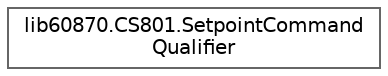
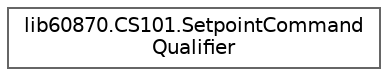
node "lib60870.CS801.SetpointCommand Qualifier": label "lib60870.CS801.SetpointCommand Qualifier" -> "lib60870.CS101.SetpointCommand Qualifier"
